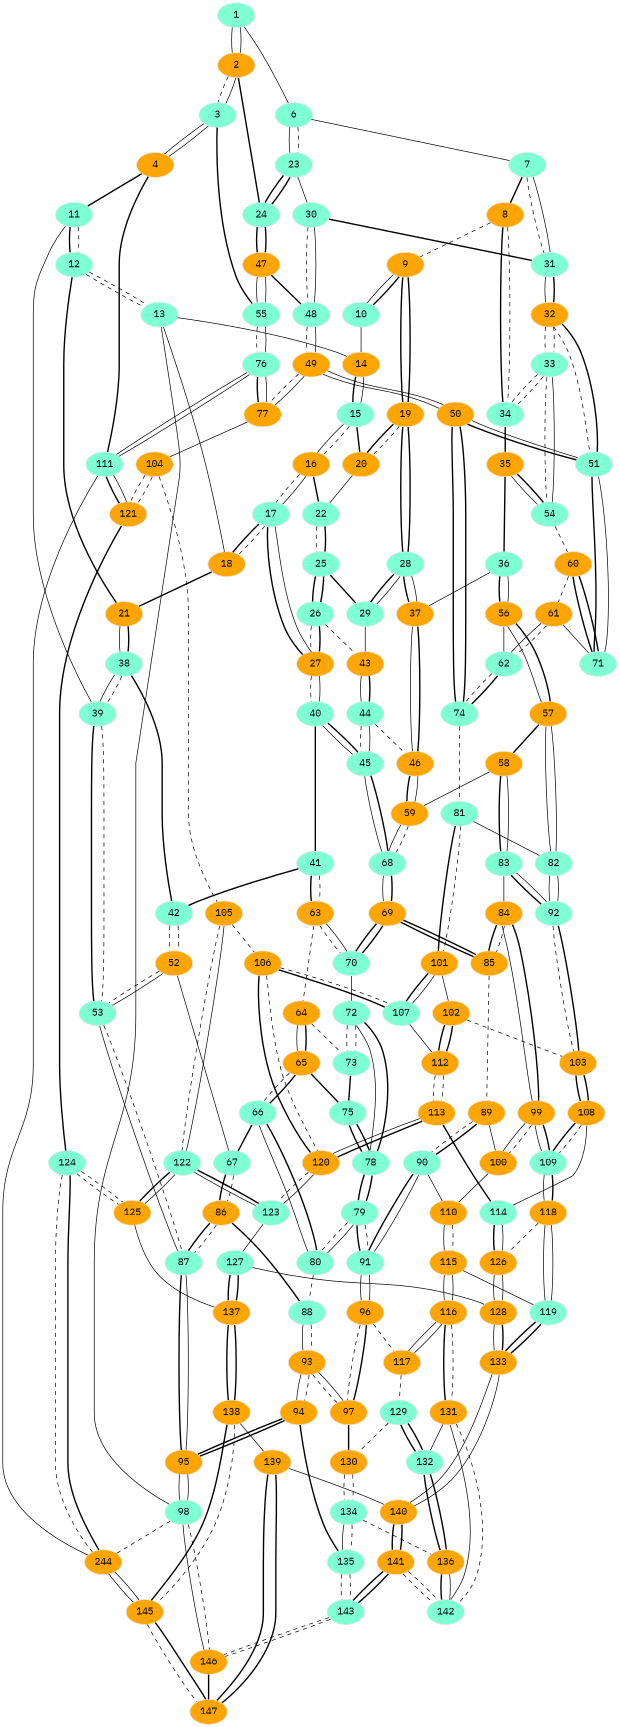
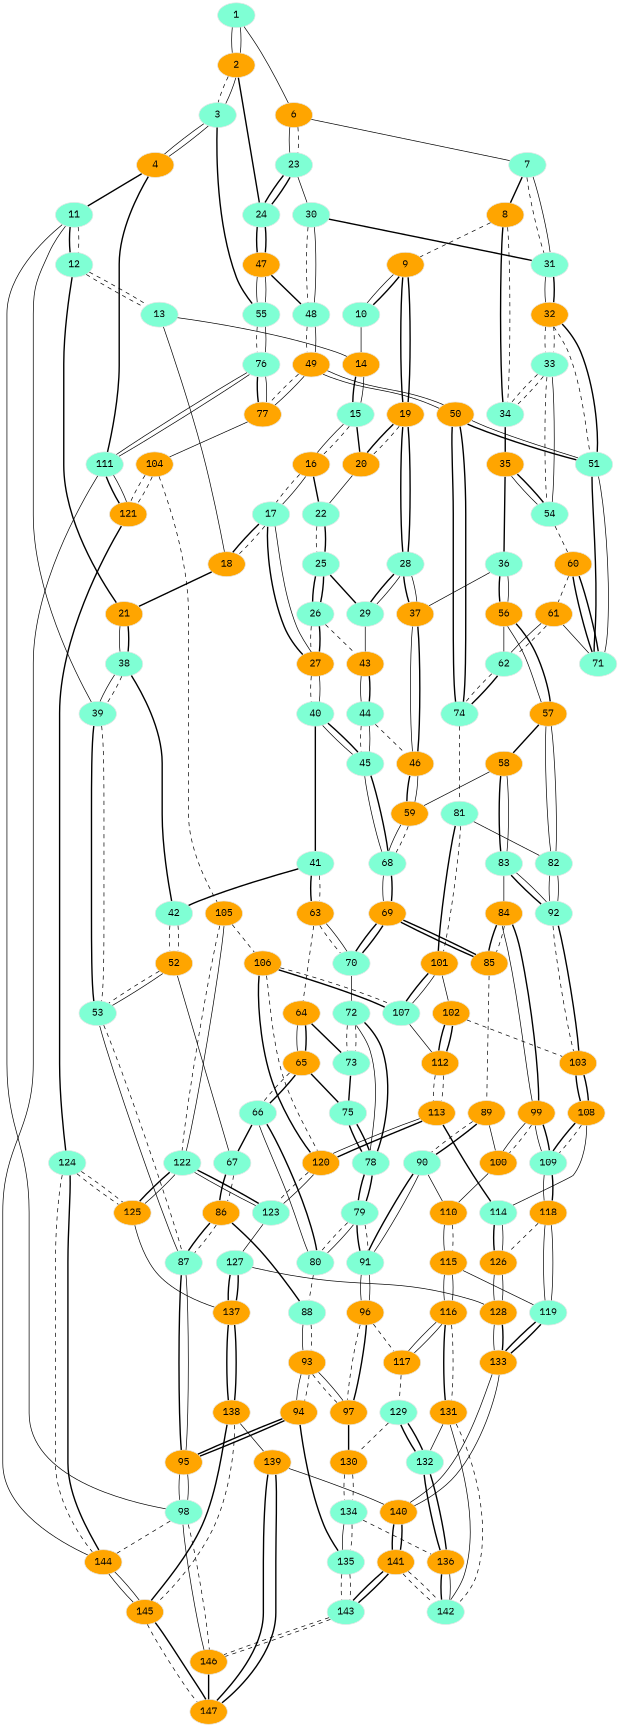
node "6": fillcolor aquamarine -> orange
edge "13" -- "98": now "11" -- "98"
edge "64" -- "73": style dashed -> bold
node "244": label "244" -> "144"
